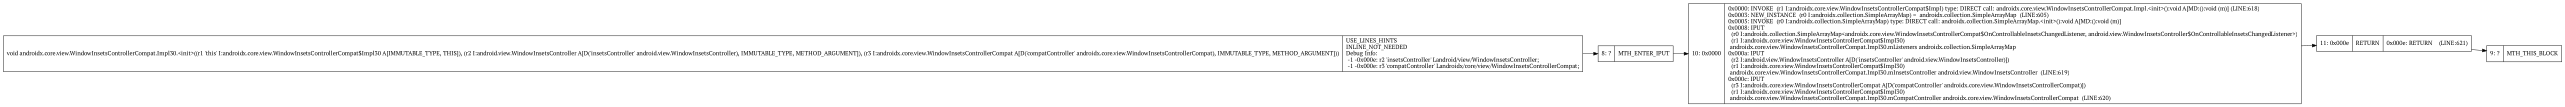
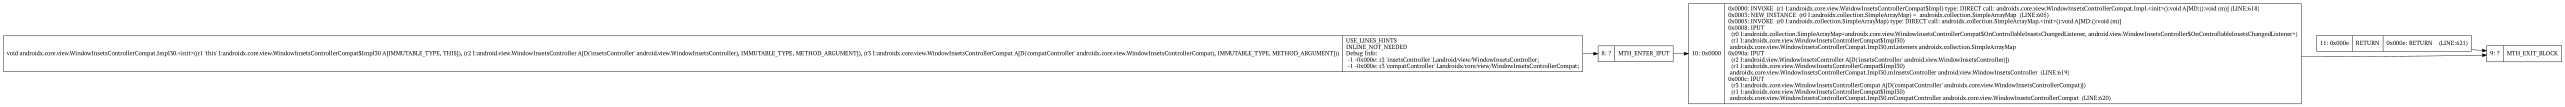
edge "10: 0x0000" -> "11: 0x000e": now "10: 0x0000" -> "9: ?"
node "10: 0x0000": text "0x000a: IPUT" -> "0x090a: IPUT"
node "9: ?": text "MTH_THIS_BLOCK" -> "MTH_EXIT_BLOCK"
